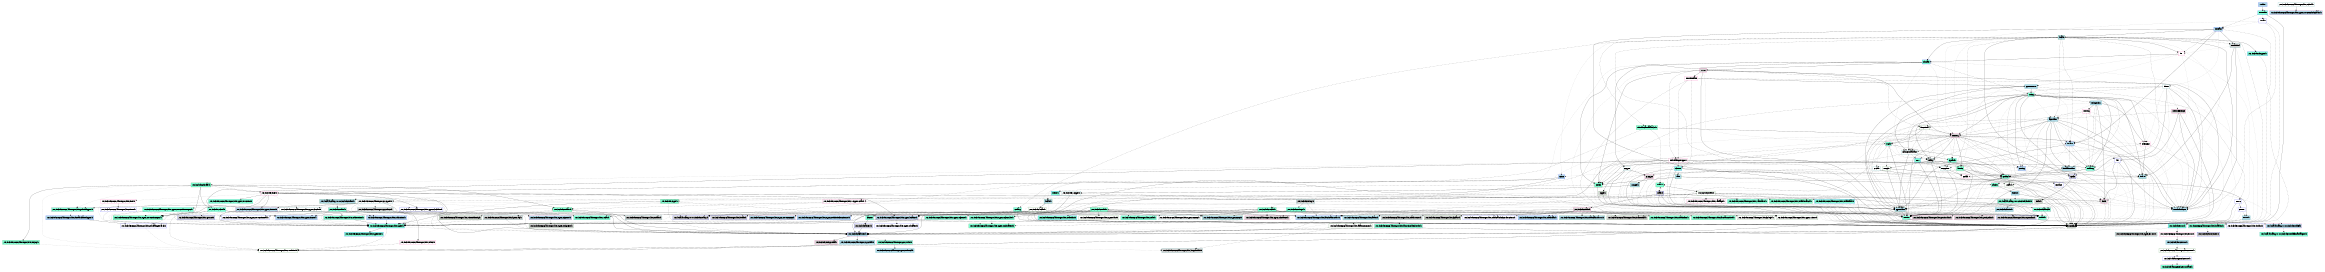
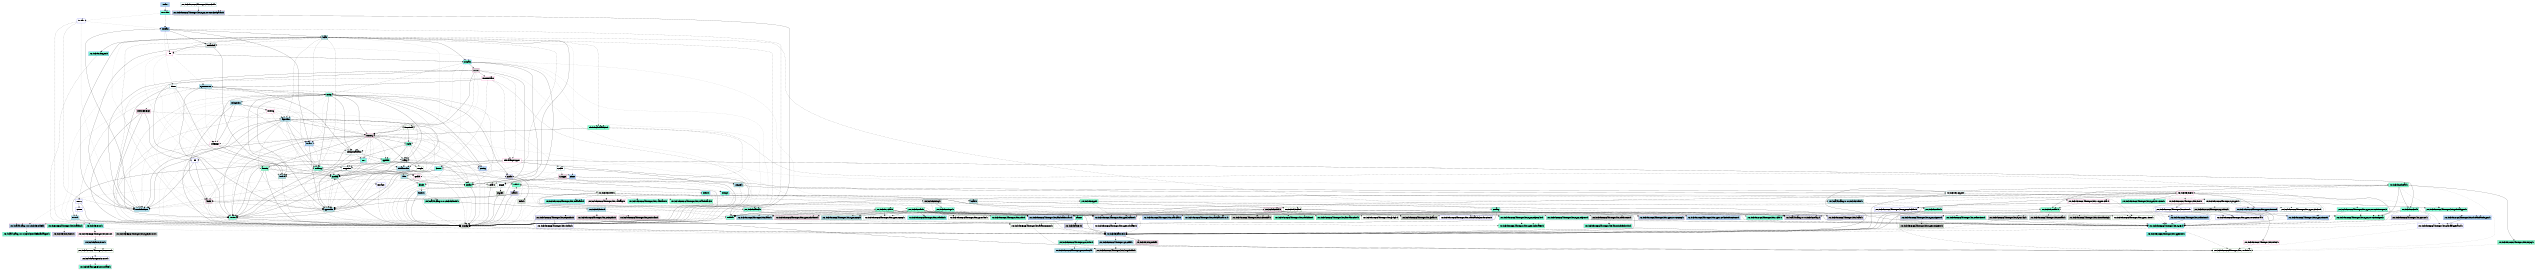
edge "cctype" -> "cwctype": reversed
node "string.h": added
